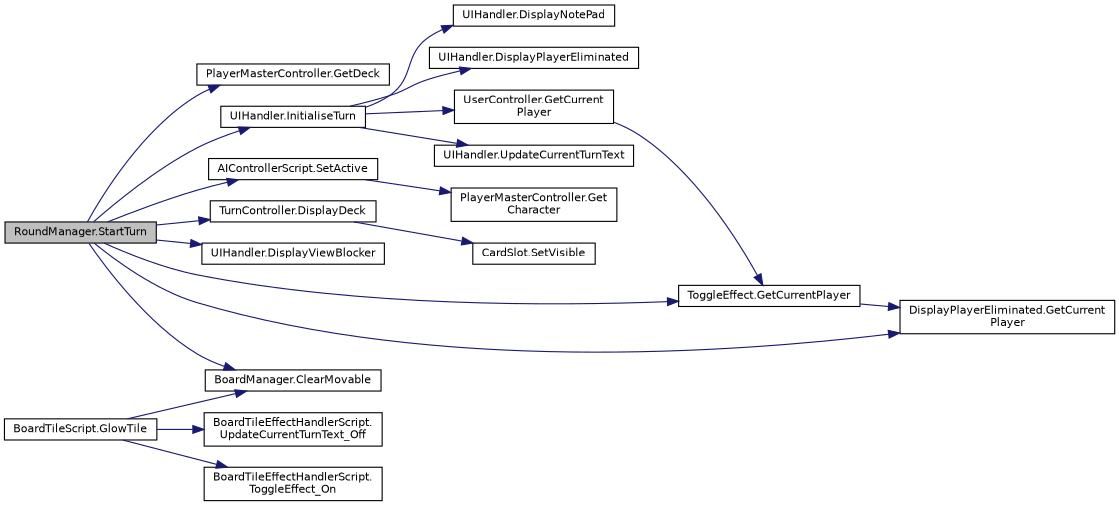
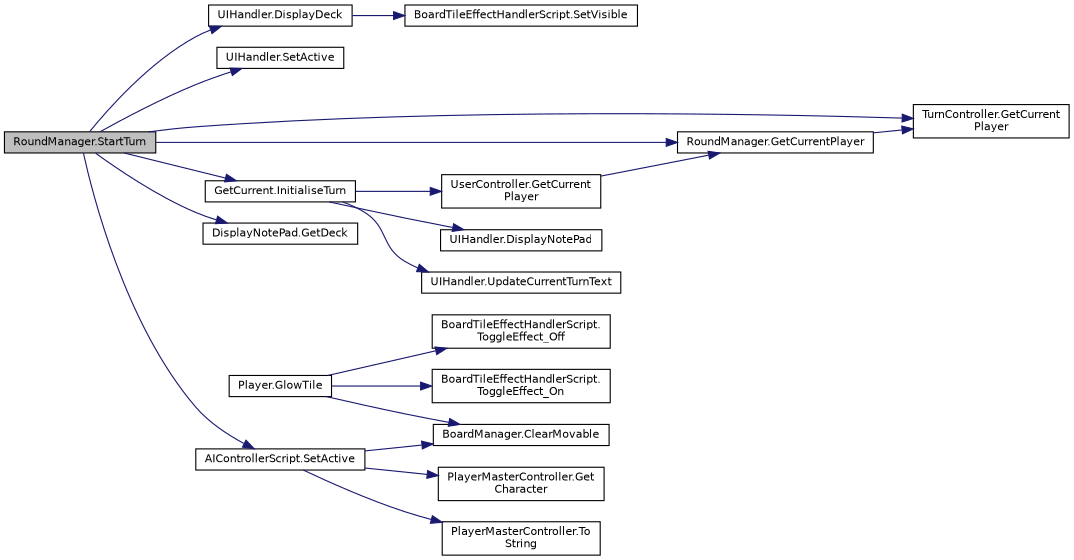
node "UIHandler.DisplayPlayerEliminated": removed
node "PlayerMasterController.GetDeck": label "PlayerMasterController.GetDeck" -> "DisplayNotePad.GetDeck"
node "UIHandler.InitialiseTurn": label "UIHandler.InitialiseTurn" -> "GetCurrent.InitialiseTurn"
node "TurnController.DisplayDeck": label "TurnController.DisplayDeck" -> "UIHandler.DisplayDeck"
node "UIHandler.DisplayViewBlocker": label "UIHandler.DisplayViewBlocker" -> "UIHandler.SetActive"
node "CardSlot.SetVisible": label "CardSlot.SetVisible" -> "BoardTileEffectHandlerScript.SetVisible"
node "ToggleEffect.GetCurrentPlayer": label "ToggleEffect.GetCurrentPlayer" -> "RoundManager.GetCurrentPlayer"
edge "RoundManager.StartTurn" -> "BoardManager.ClearMovable": now "AIControllerScript.SetActive" -> "BoardManager.ClearMovable"
node "DisplayPlayerEliminated.GetCurrent Player": label "DisplayPlayerEliminated.GetCurrent Player" -> "TurnController.GetCurrent Player"
node "BoardTileScript.GlowTile": label "BoardTileScript.GlowTile" -> "Player.GlowTile"
node "BoardTileEffectHandlerScript. UpdateCurrentTurnText_Off": label "BoardTileEffectHandlerScript. UpdateCurrentTurnText_Off" -> "BoardTileEffectHandlerScript. ToggleEffect_Off"
node "PlayerMasterController.To String": added
